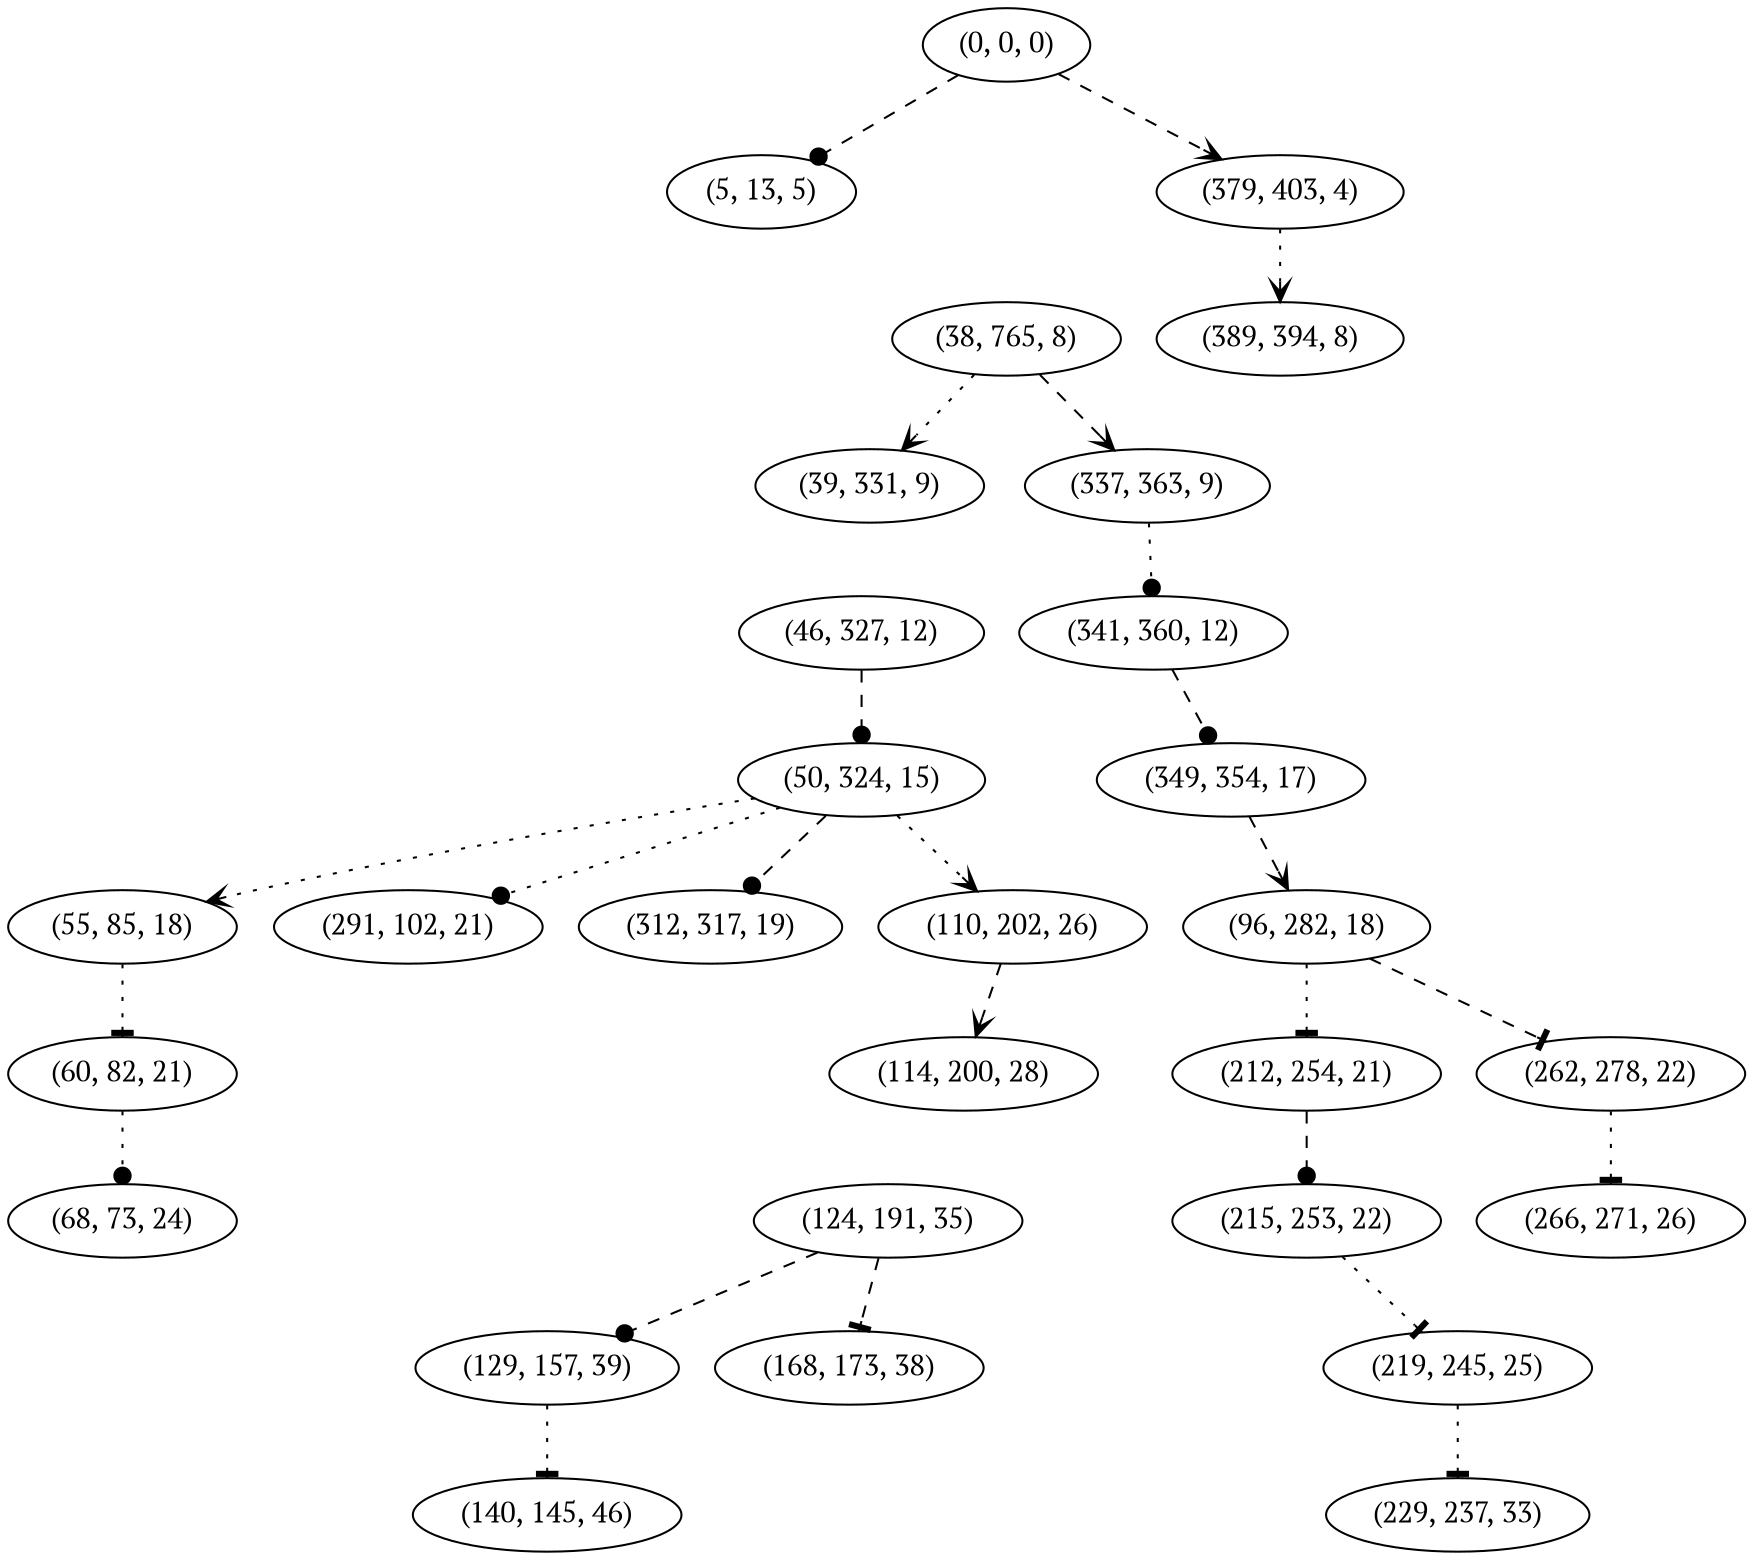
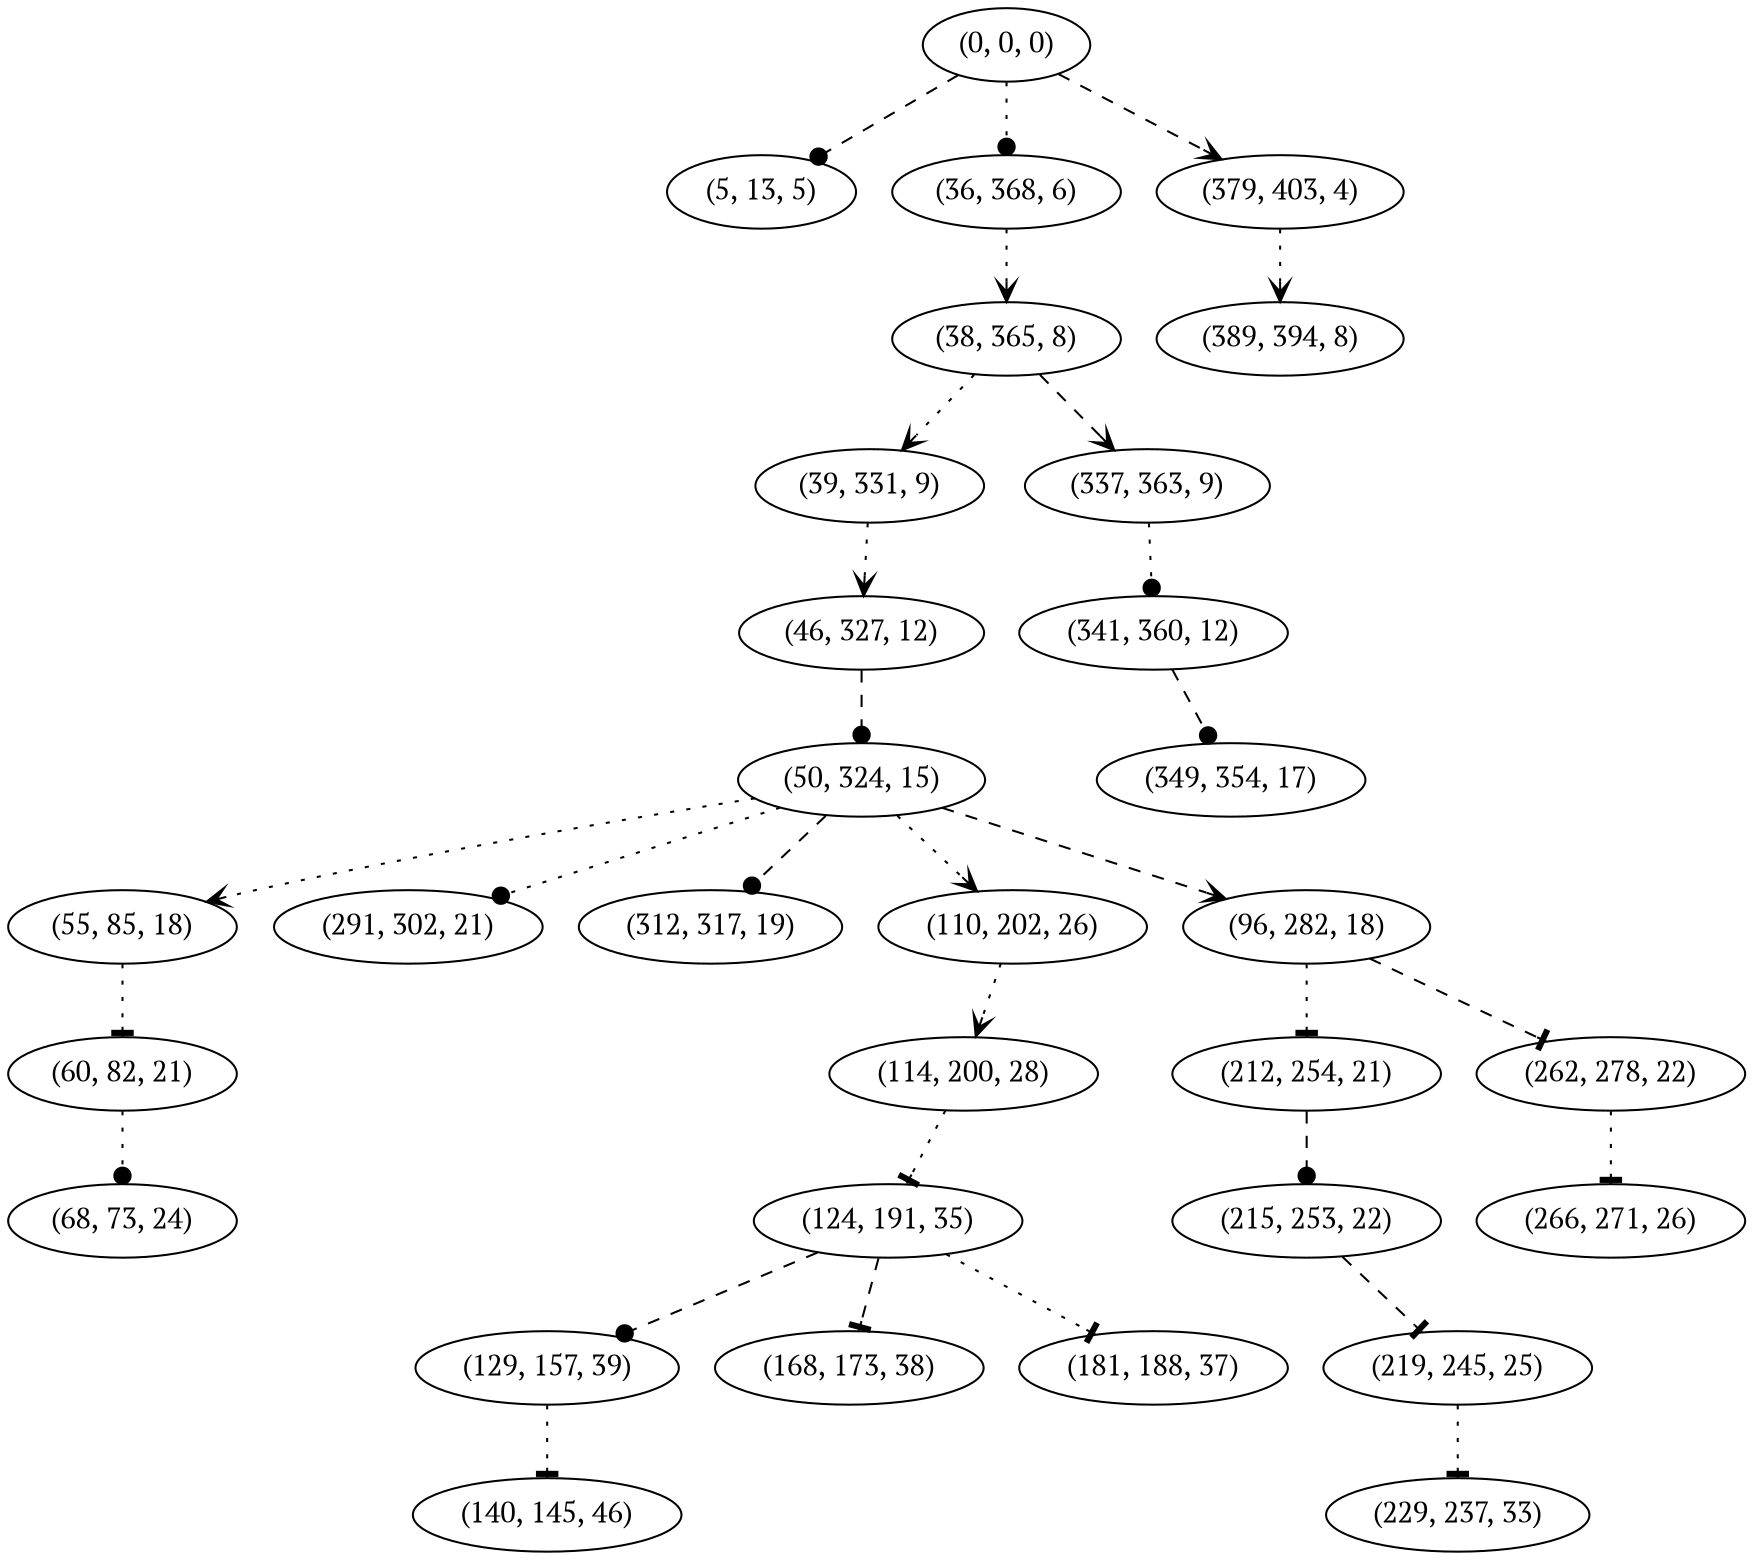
node "(36, 368, 6)": added
node "(38, 765, 8)": label "(38, 765, 8)" -> "(38, 365, 8)"
edge "(39, 331, 9)" -> "(46, 327, 12)": added
edge "(349, 354, 17)" -> "(96, 282, 18)": now "(50, 324, 15)" -> "(96, 282, 18)"
node "(291, 102, 21)": label "(291, 102, 21)" -> "(291, 302, 21)"
edge "(110, 202, 26)" -> "(114, 200, 28)": style dashed -> dotted
edge "(114, 200, 28)" -> "(124, 191, 35)": added
edge "(215, 253, 22)" -> "(219, 245, 25)": style dotted -> dashed
node "(181, 188, 37)": added
